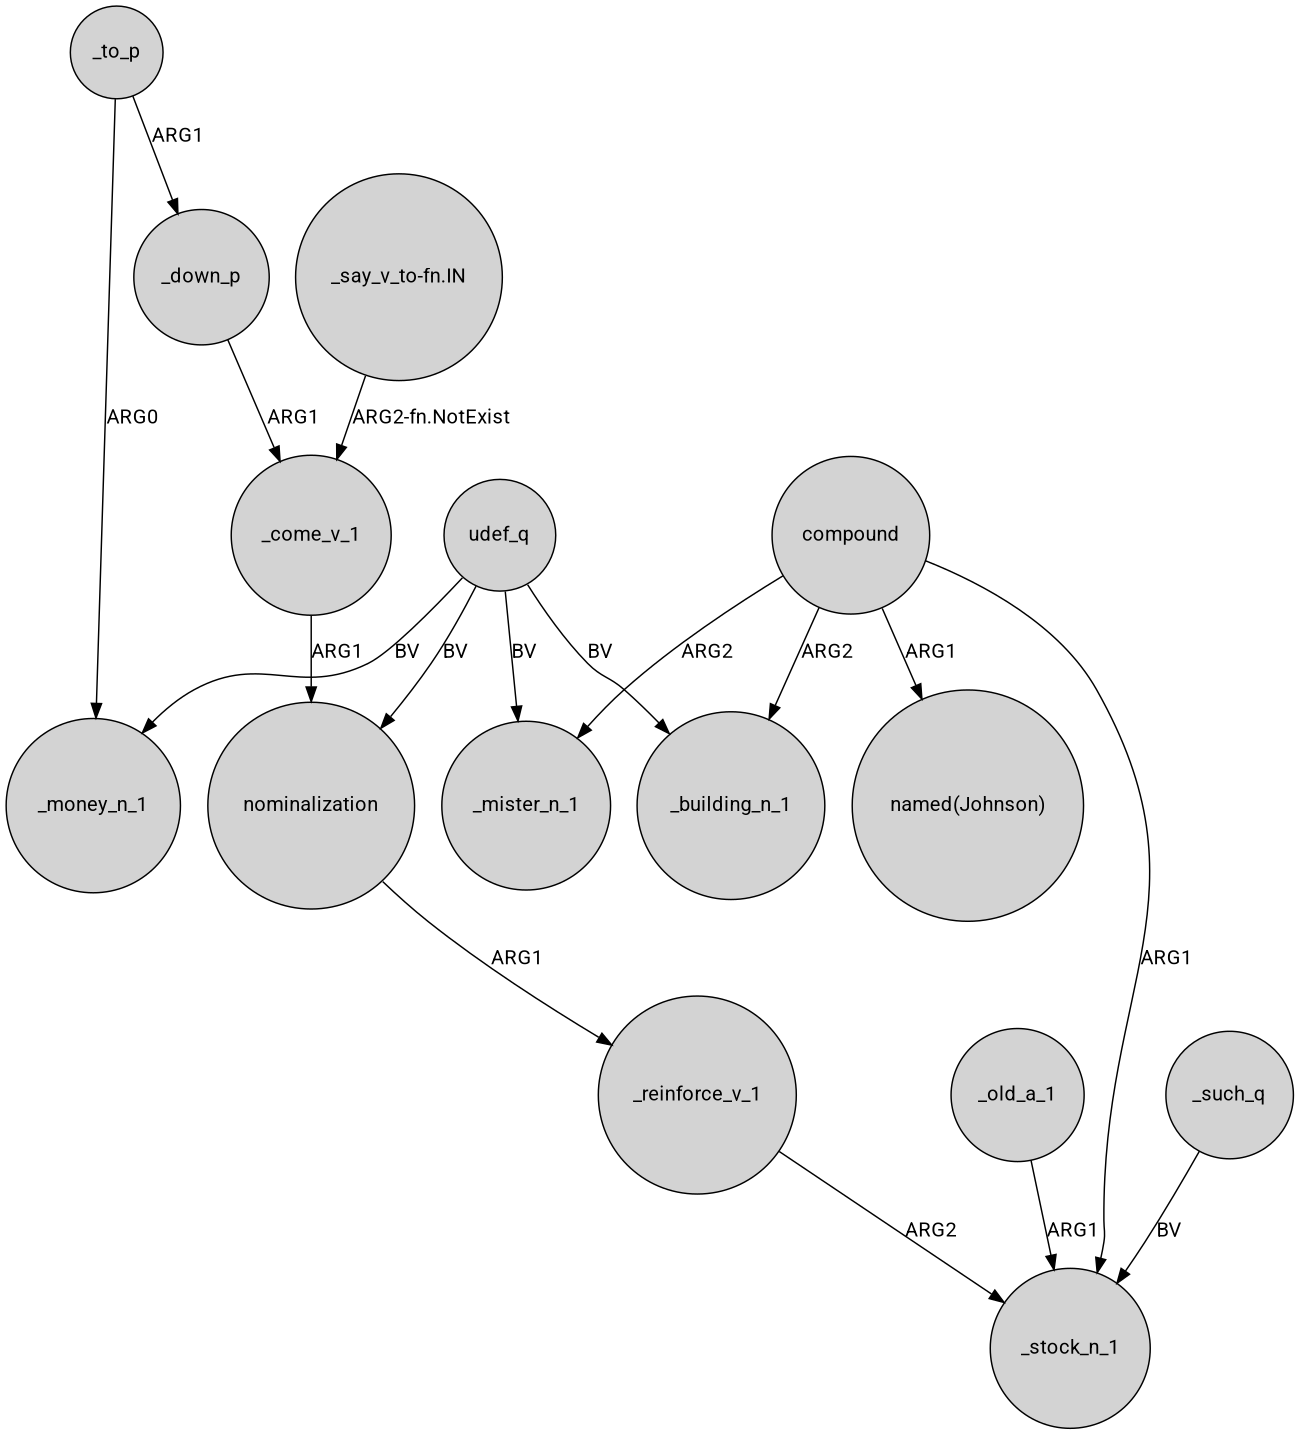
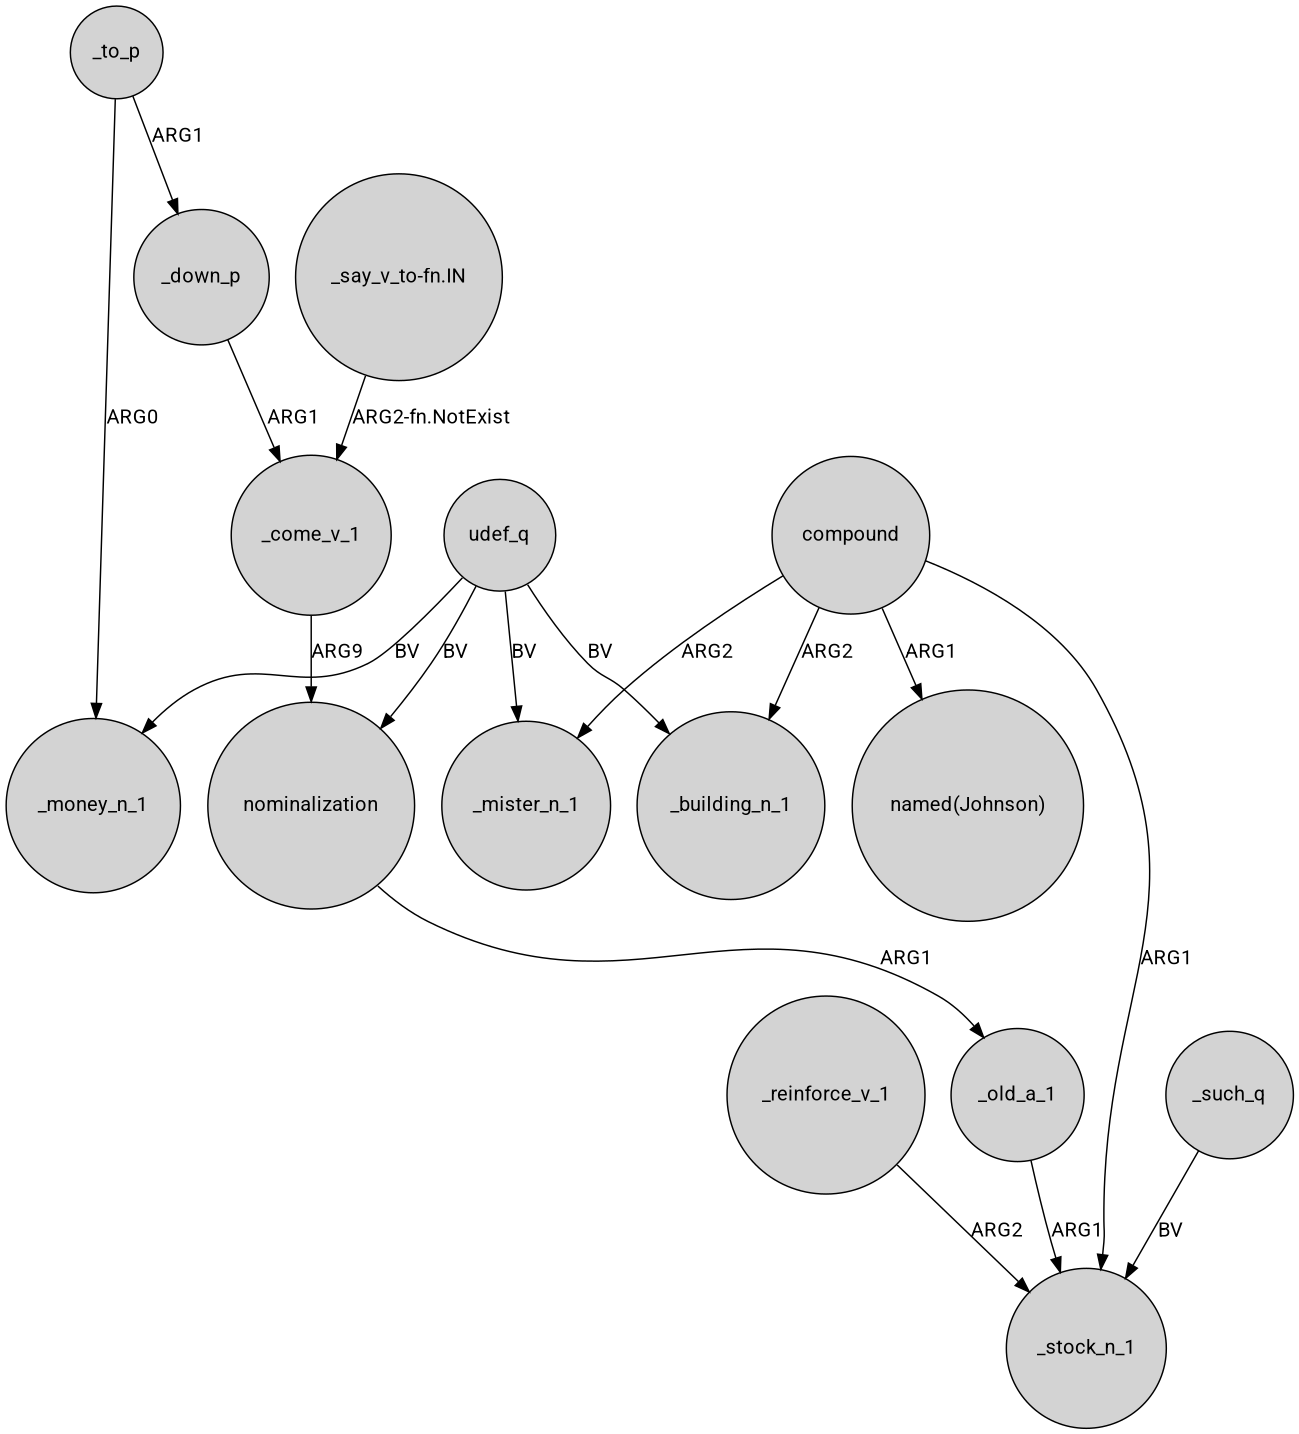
edge "_come_v_1" -> "nominalization": label "ARG1" -> "ARG9"
edge "nominalization" -> "_reinforce_v_1": now "nominalization" -> "_old_a_1"
